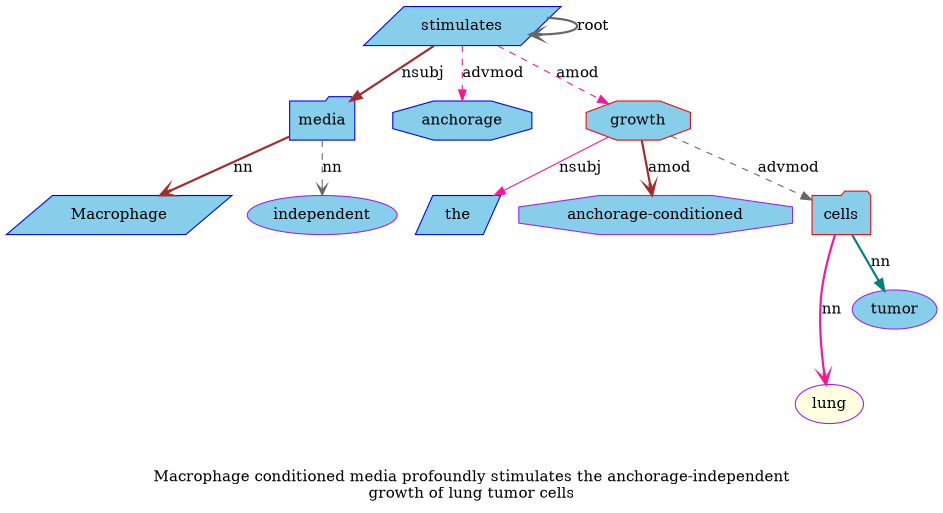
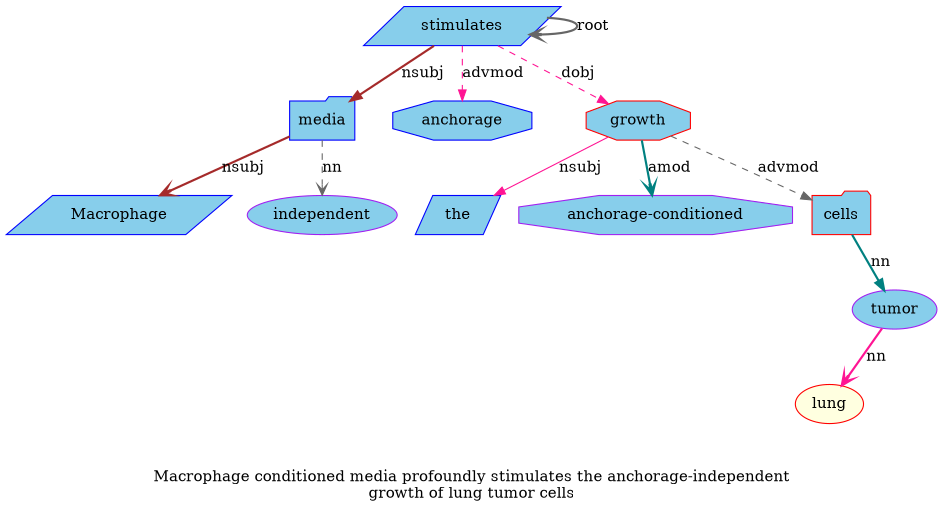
edge "stimulates" -> "growth": label "amod" -> "dobj"
edge "growth" -> "anchorage-conditioned": color brown -> teal
edge "media" -> "Macrophage": label "nn" -> "nsubj"
edge "cells" -> "lung": now "tumor" -> "lung"
node "lung": color purple -> red
